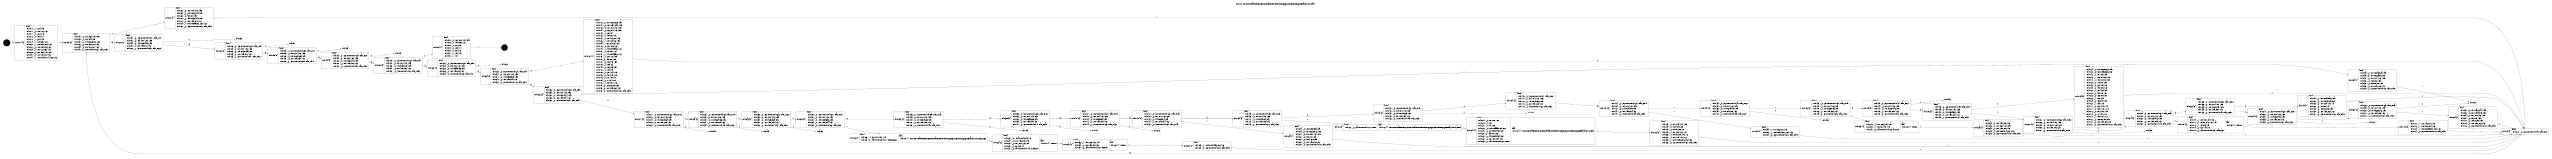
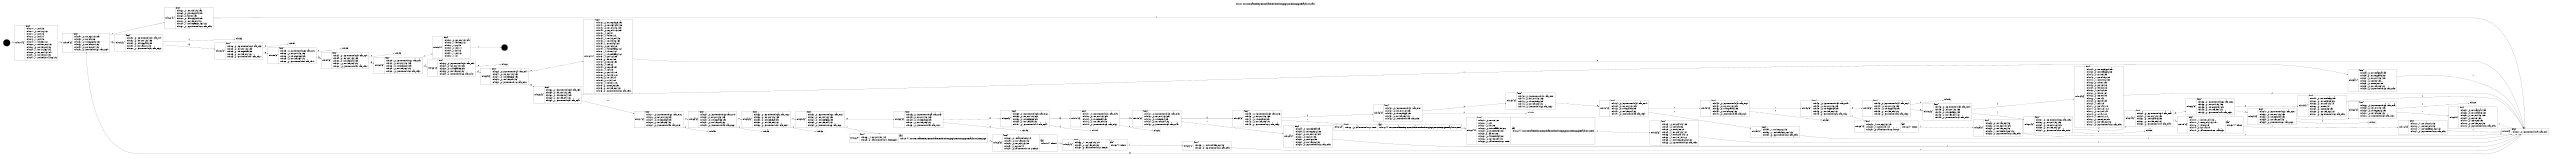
edge "0x4015ba [27]" -> "0x40157e": now "0x4015ba [27]" -> "0x401c2c [5]"
